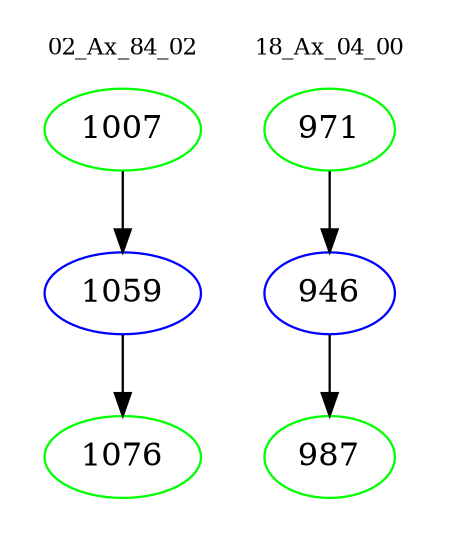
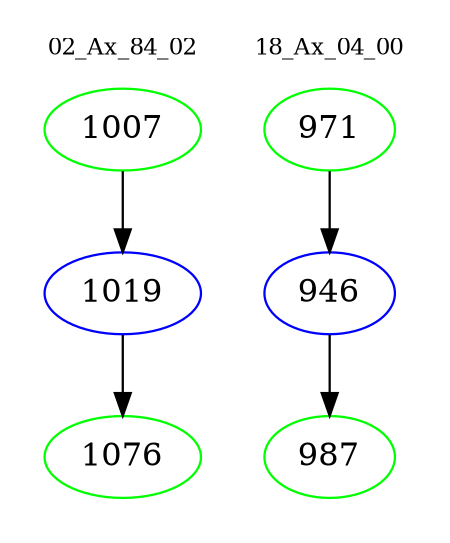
node "1059": label "1059" -> "1019"
